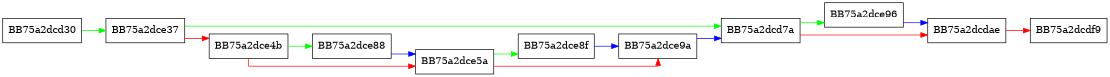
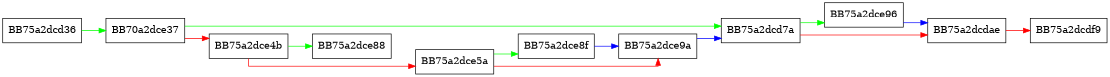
node "BB75a2dcd30": label "BB75a2dcd30" -> "BB75a2dcd36"
node "BB75a2dce37": label "BB75a2dce37" -> "BB70a2dce37"
edge "BB75a2dce88" -> "BB75a2dce5a": removed
